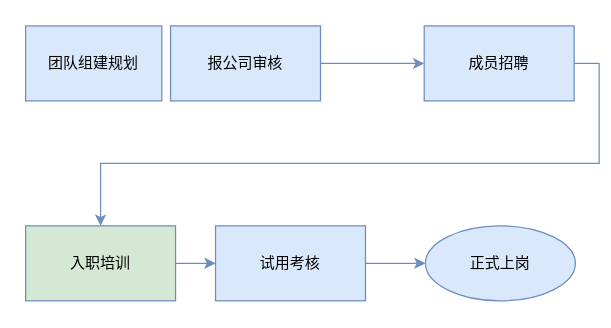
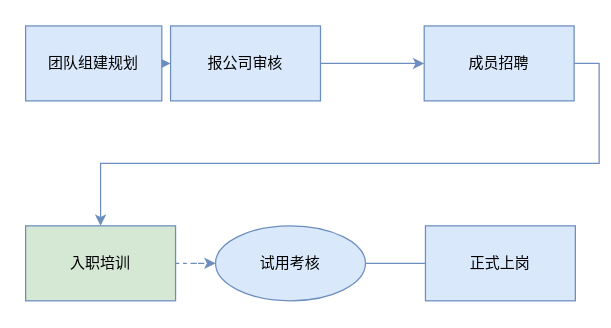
edge "团队组建规划" -> "报公司审核": added
edge "入职培训" -> "试用考核": style solid -> dashed
node "试用考核": shape rectangle -> ellipse
edge "试用考核" -> "正式上岗": arrowhead classic -> none
node "正式上岗": shape ellipse -> rectangle
